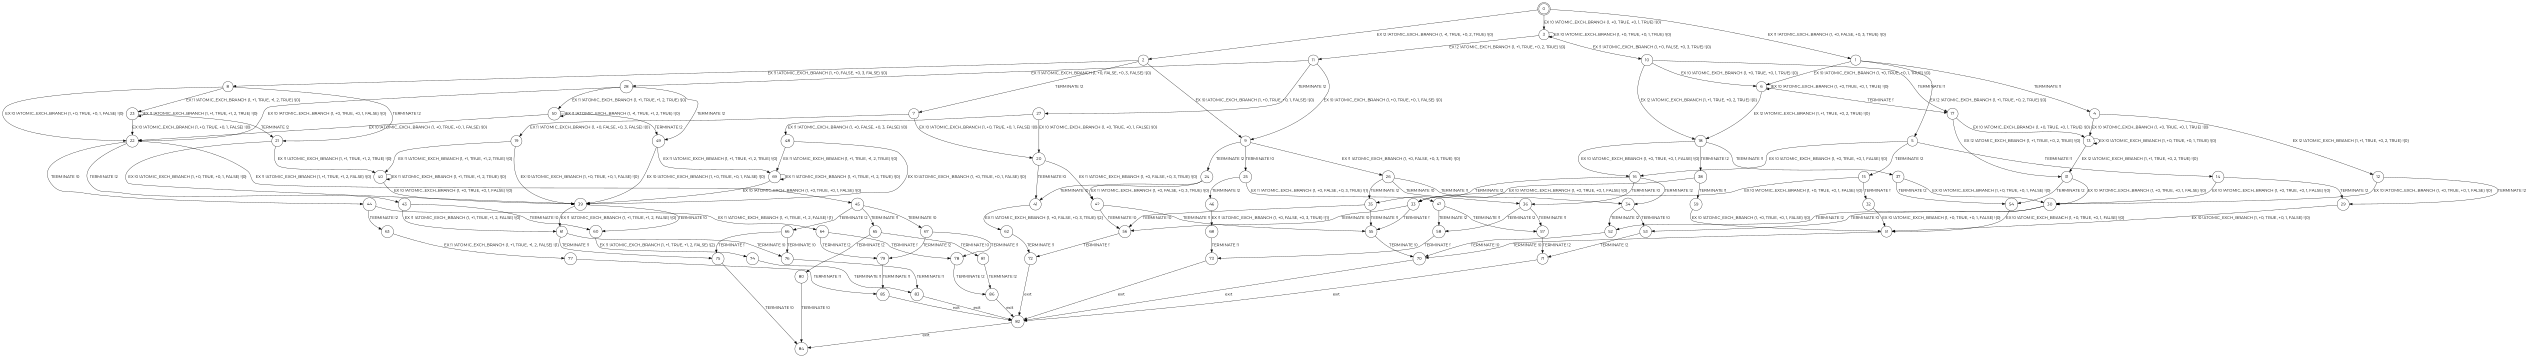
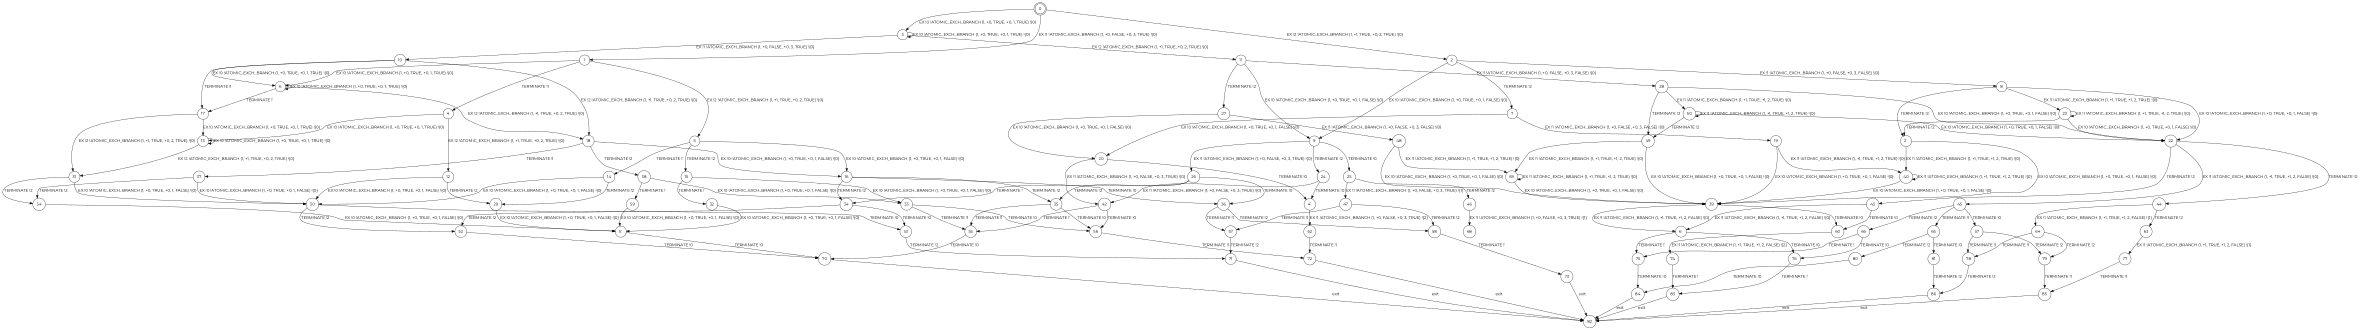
edge "68" -> "73": removed, label "TERMINATE !1"
edge "82" -> "84": reversed
